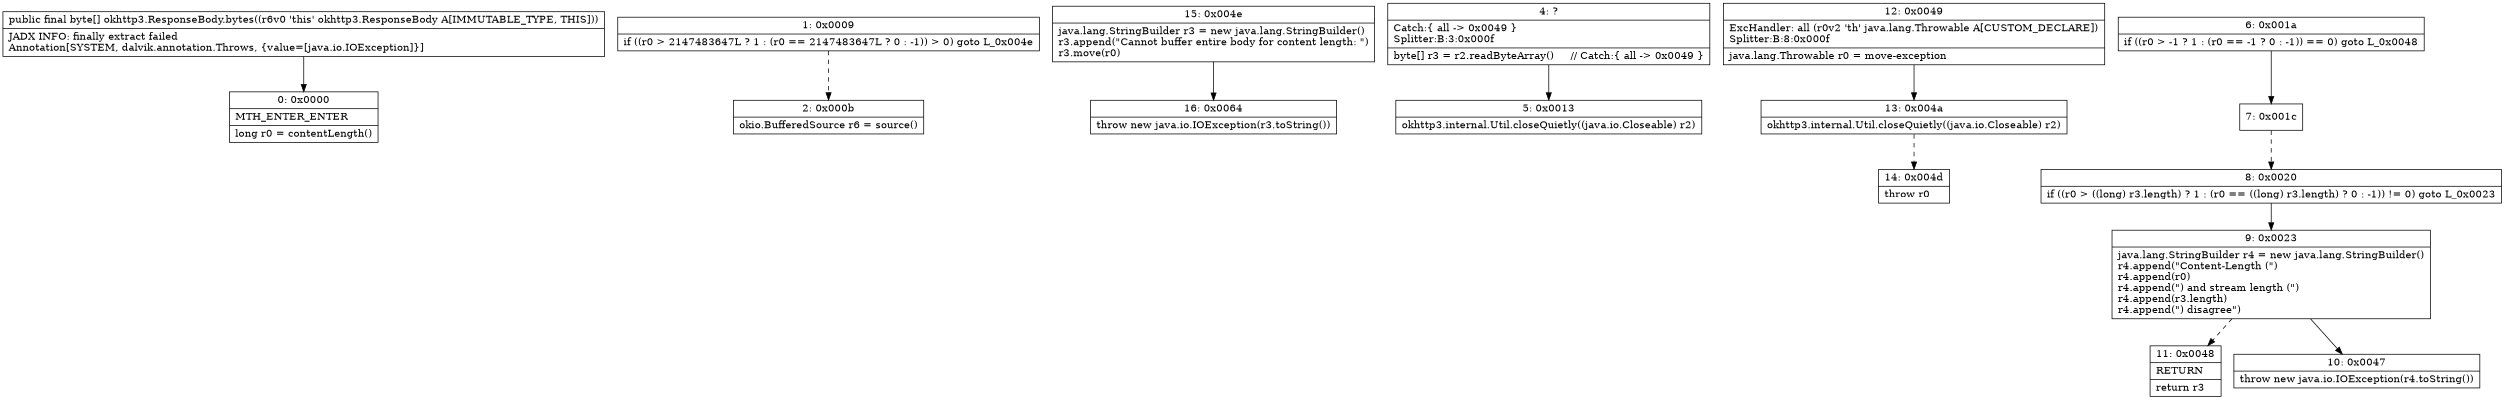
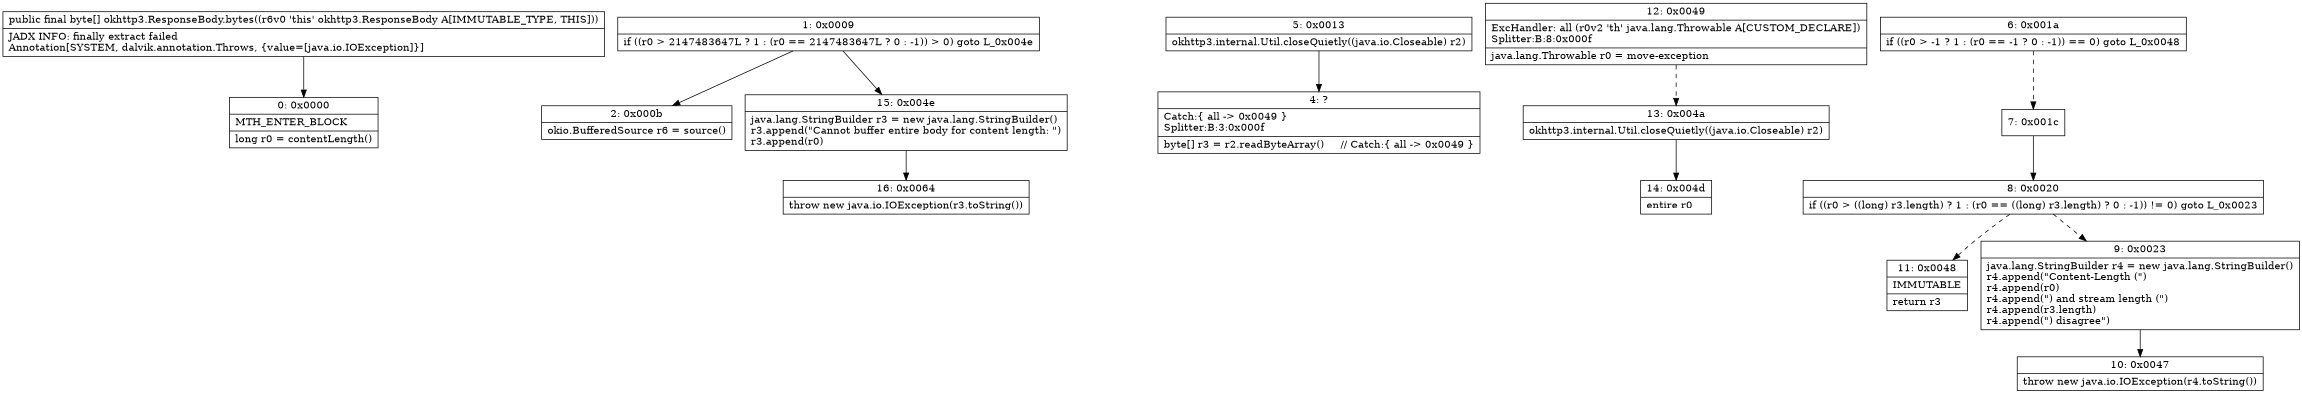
node "15: 0x004e": text "r3.move(r0)" -> "r3.append(r0)"
edge "1: 0x0009" -> "15: 0x004e": added
edge "1: 0x0009" -> "2: 0x000b": style dashed -> solid
edge "6: 0x001a" -> "7: 0x001c": style solid -> dashed
edge "4: ?" -> "5: 0x0013": reversed
edge "12: 0x0049" -> "13: 0x004a": style solid -> dashed
node "0: 0x0000": text "MTH_ENTER_ENTER" -> "MTH_ENTER_BLOCK"
edge "7: 0x001c" -> "8: 0x0020": style dashed -> solid
edge "13: 0x004a" -> "14: 0x004d": style dashed -> solid
node "14: 0x004d": text "throw r0" -> "entire r0"
edge "8: 0x0020" -> "9: 0x0023": style solid -> dashed
edge "9: 0x0023" -> "11: 0x0048": now "8: 0x0020" -> "11: 0x0048"
node "11: 0x0048": text "RETURN" -> "IMMUTABLE"
